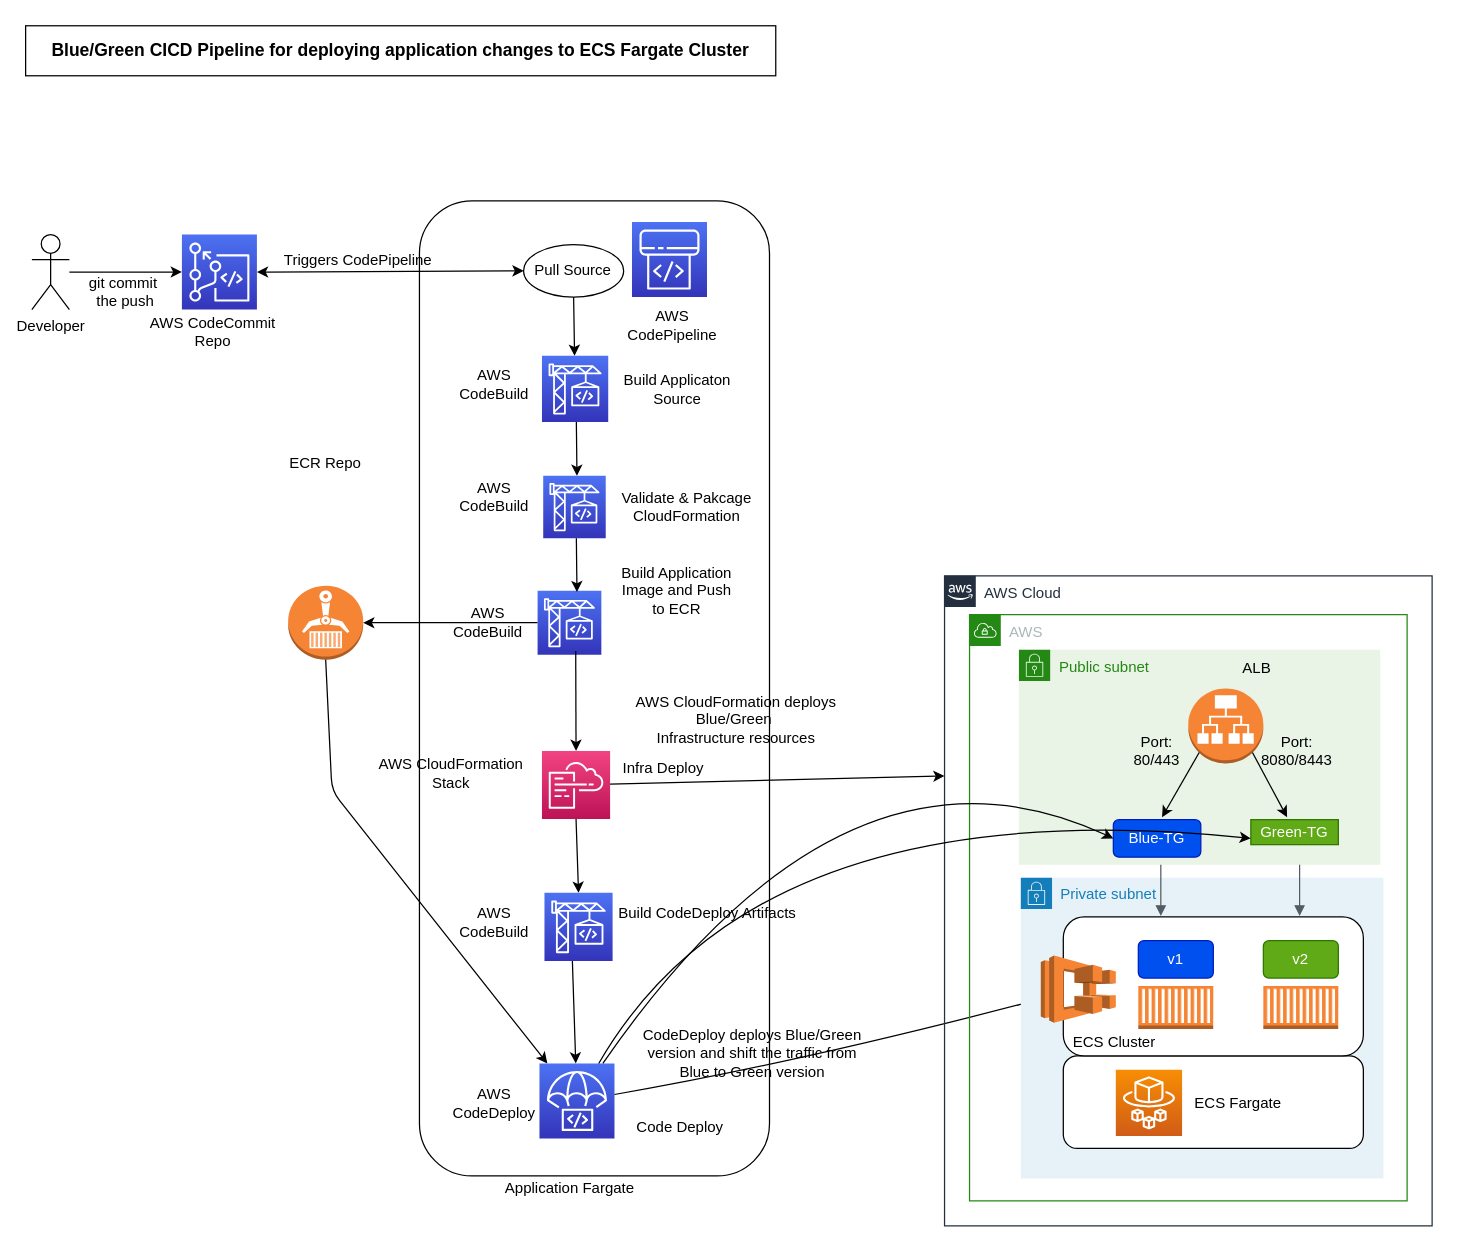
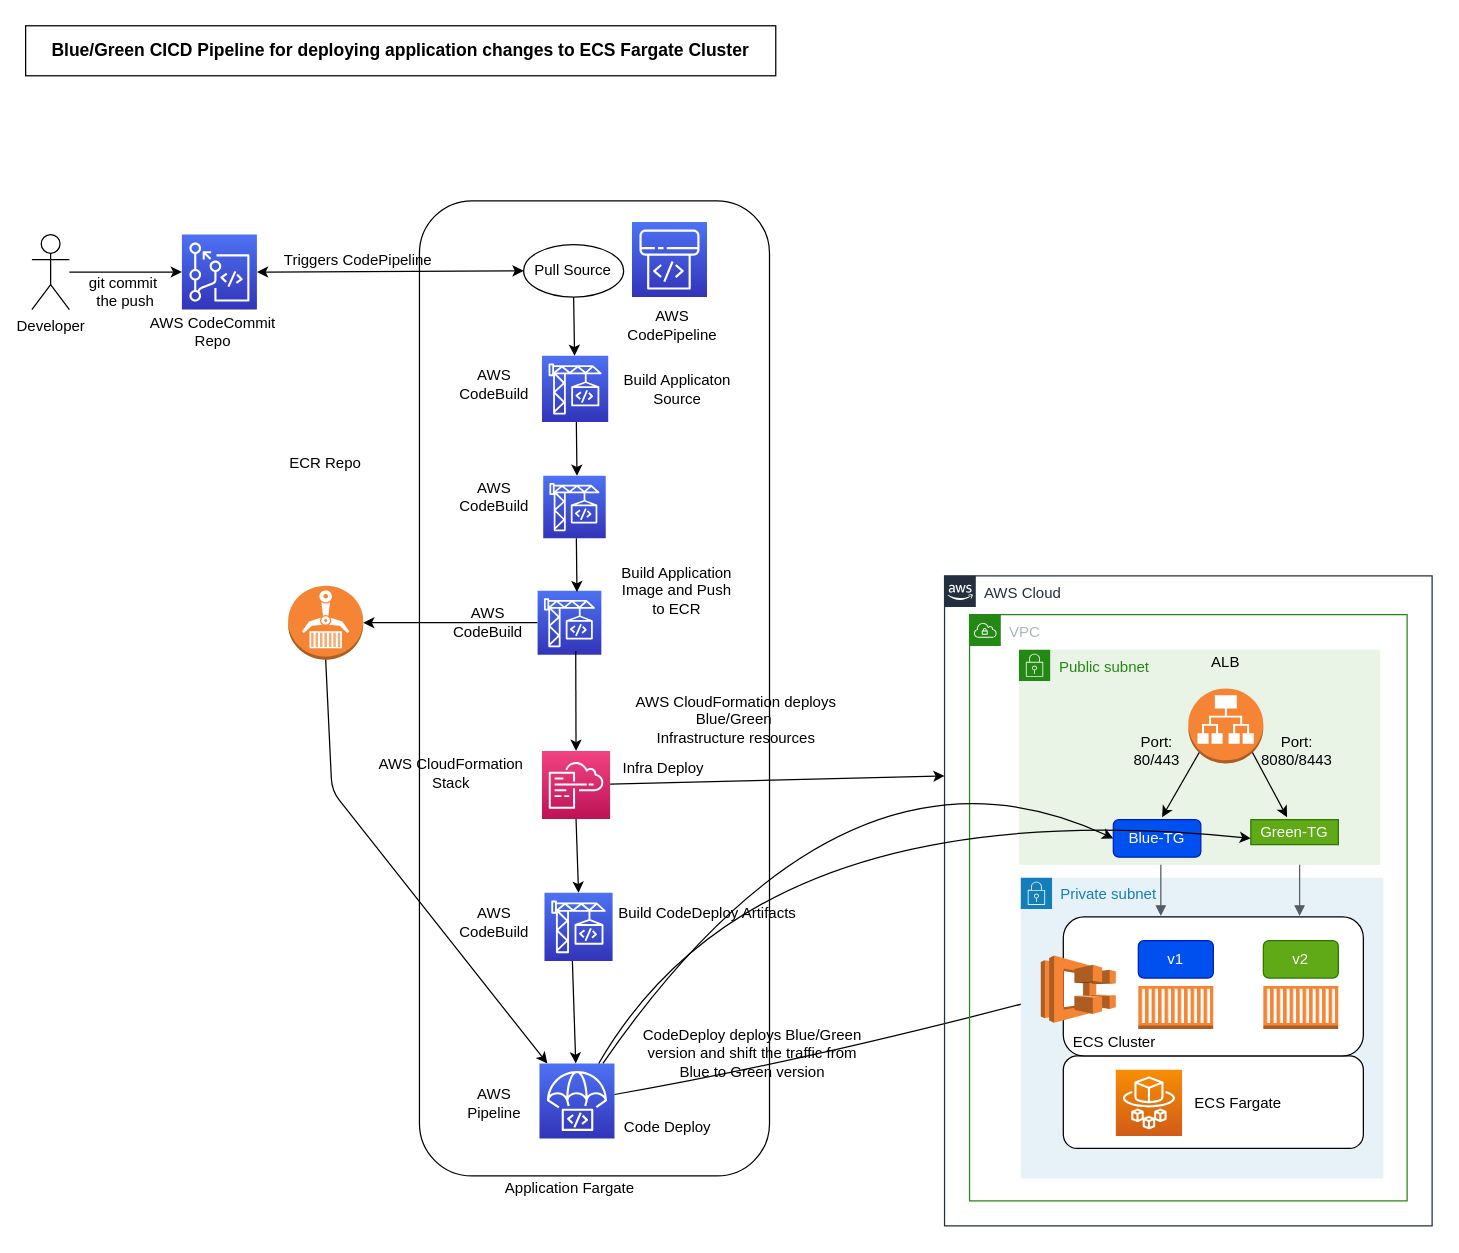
node "Validate & Pakcage CloudFormation": removed
node "AWS": label "AWS" -> "VPC"
node "ALB": moved (1257, 668) -> (1226, 662)
node "AWS CodeDeploy": label "AWS CodeDeploy" -> "AWS Pipeline"
node "Code Deploy": moved (683, 1123) -> (671, 1123)
